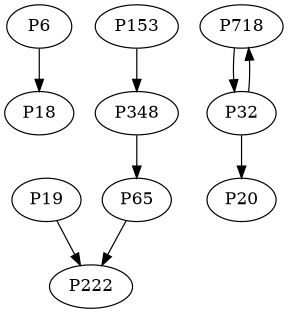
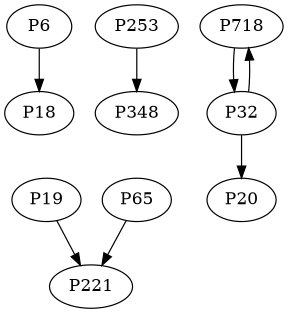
node "P153": label "P153" -> "P253"
edge "P348" -> "P65": removed
node "P222": label "P222" -> "P221"
